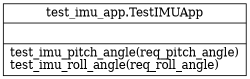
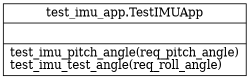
node "test_imu_app.TestIMUApp": text "test_imu_roll_angle(req_roll_angle)" -> "test_imu_test_angle(req_roll_angle)"
